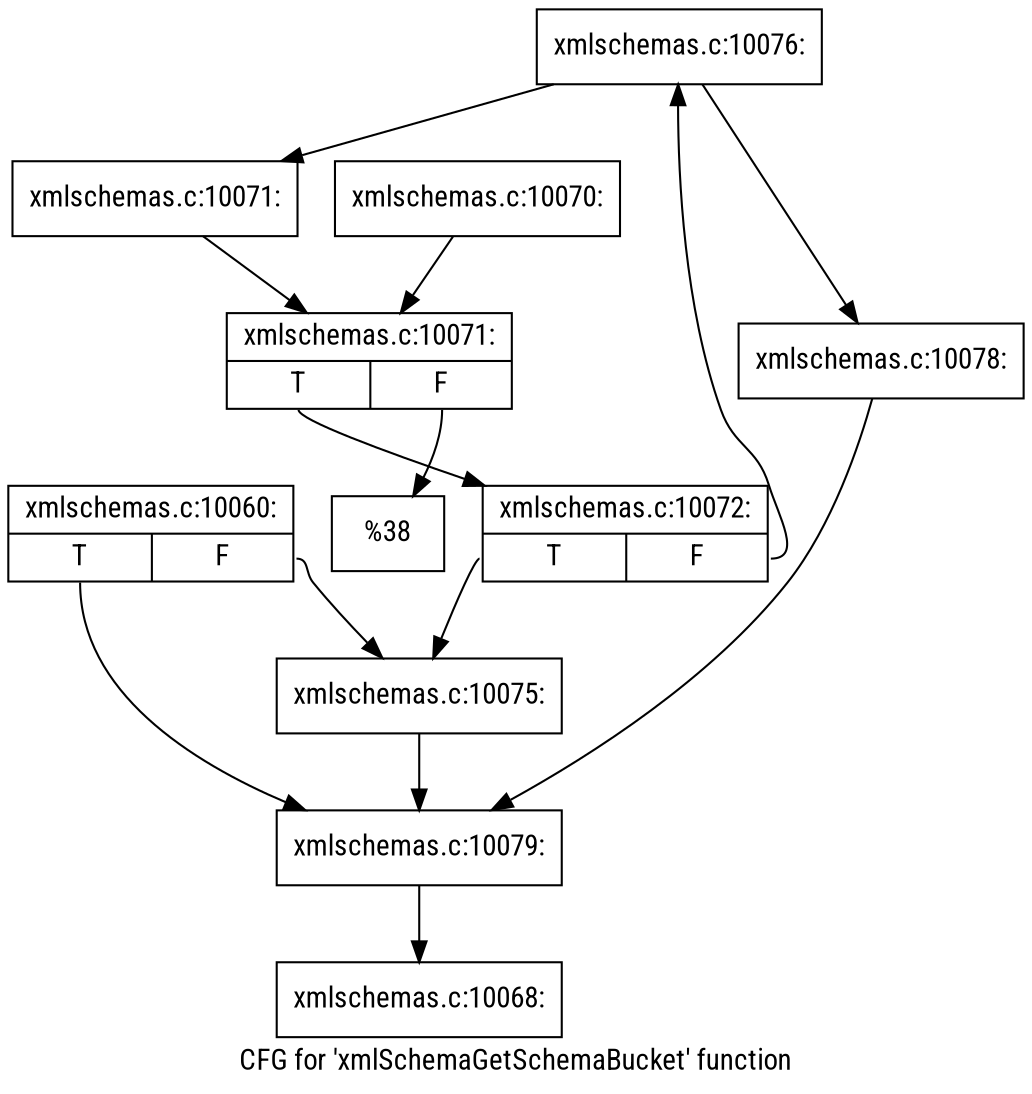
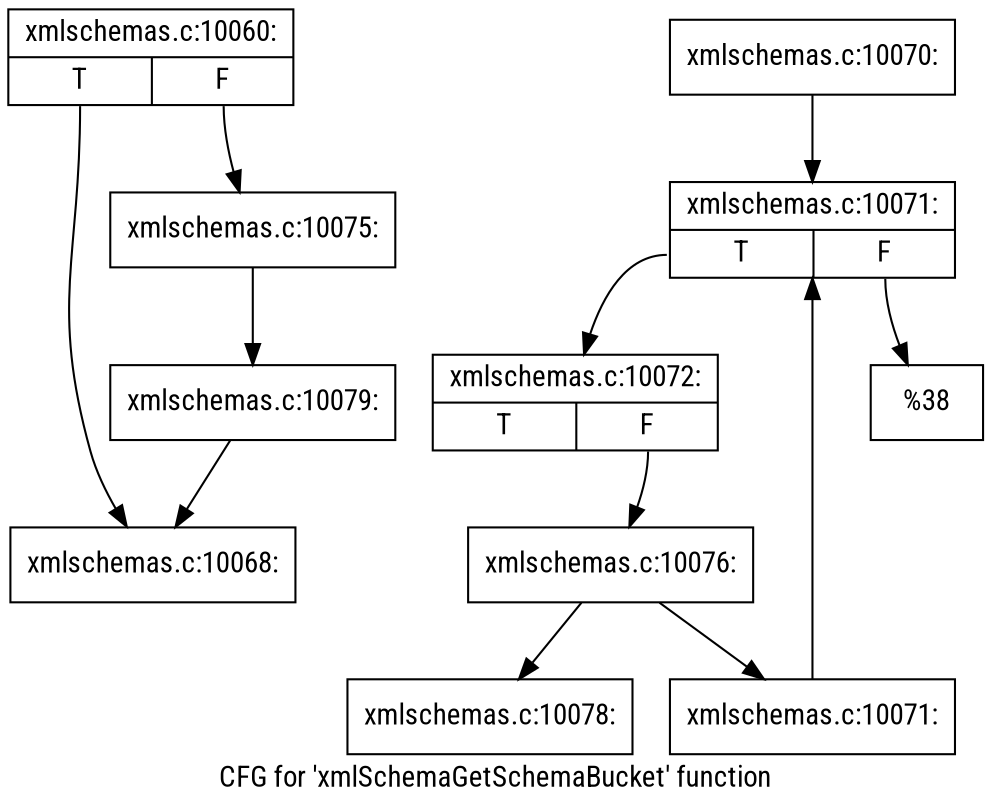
edge "xmlschemas.c:10072:" -> "xmlschemas.c:10075:": removed
edge "xmlschemas.c:10078:" -> "xmlschemas.c:10079:": removed
edge "xmlschemas.c:10060:" -> "xmlschemas.c:10079:": now "xmlschemas.c:10060:" -> "xmlschemas.c:10068:"
